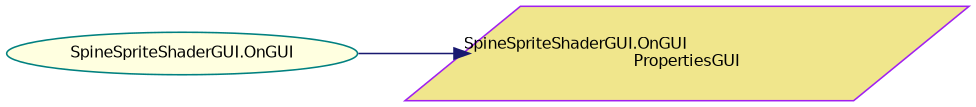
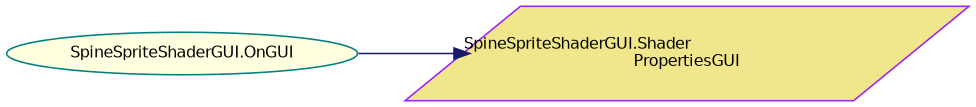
node "SpineSpriteShaderGUI.OnGUI PropertiesGUI": label "SpineSpriteShaderGUI.OnGUI PropertiesGUI" -> "SpineSpriteShaderGUI.Shader PropertiesGUI"
